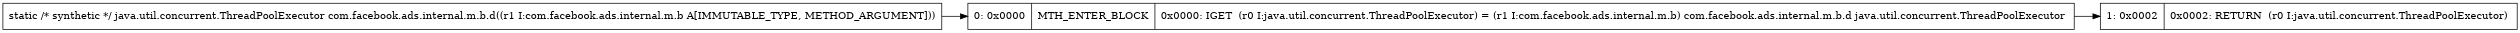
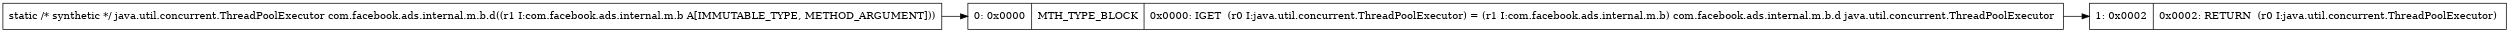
node "0: 0x0000": text "MTH_ENTER_BLOCK" -> "MTH_TYPE_BLOCK"
